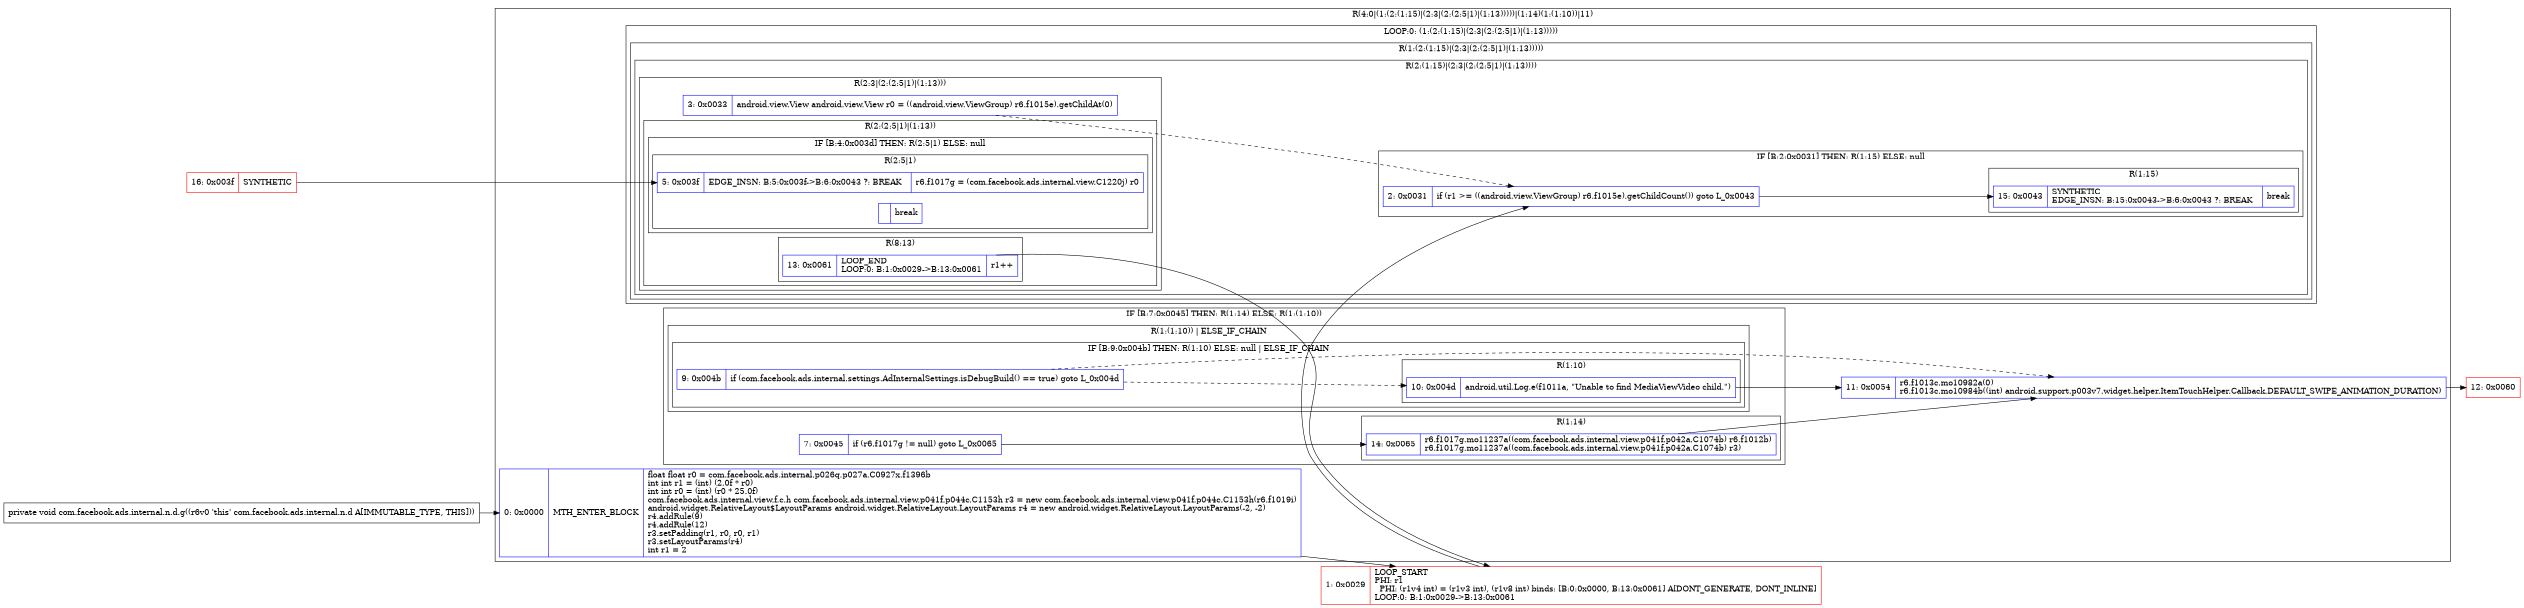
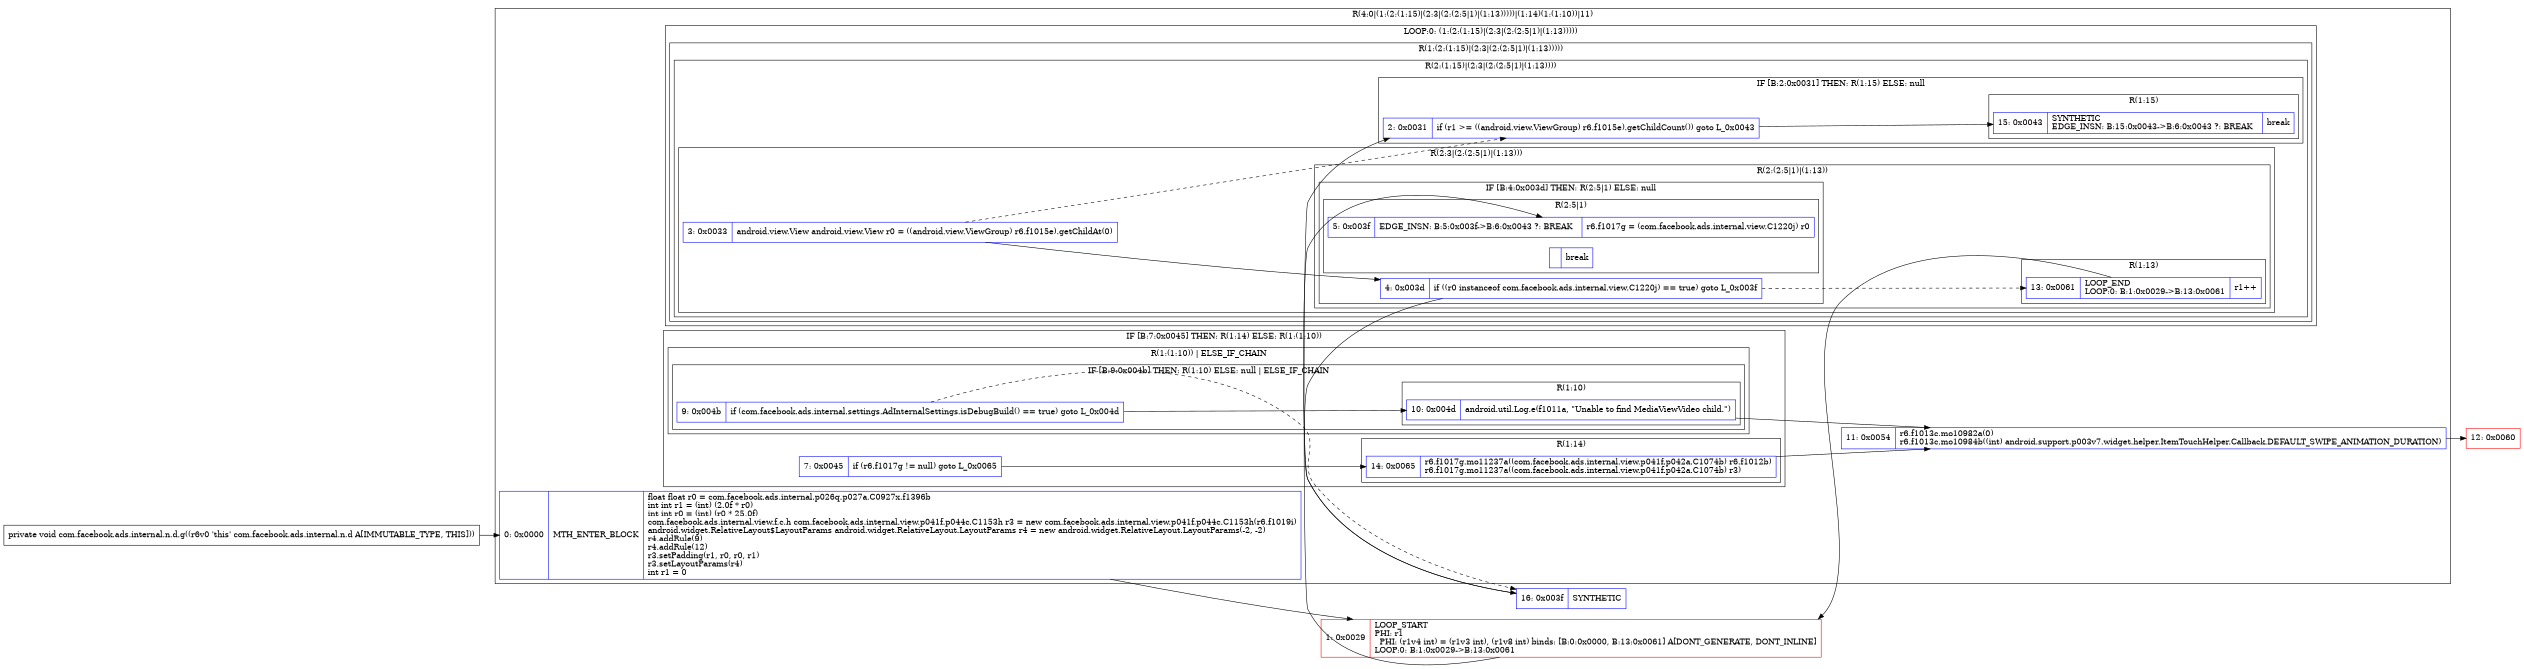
node "16: 0x003f": color red -> blue
cluster "R(8:13)": label "R(8:13)" -> "R(1:13)"
node "4: 0x003d": added
edge "9: 0x004b" -> "11: 0x0054": now "9: 0x004b" -> "16: 0x003f"
edge "9: 0x004b" -> "10: 0x004d": style dashed -> solid
node "0: 0x0000": text "int r1 = 2" -> "int r1 = 0"
